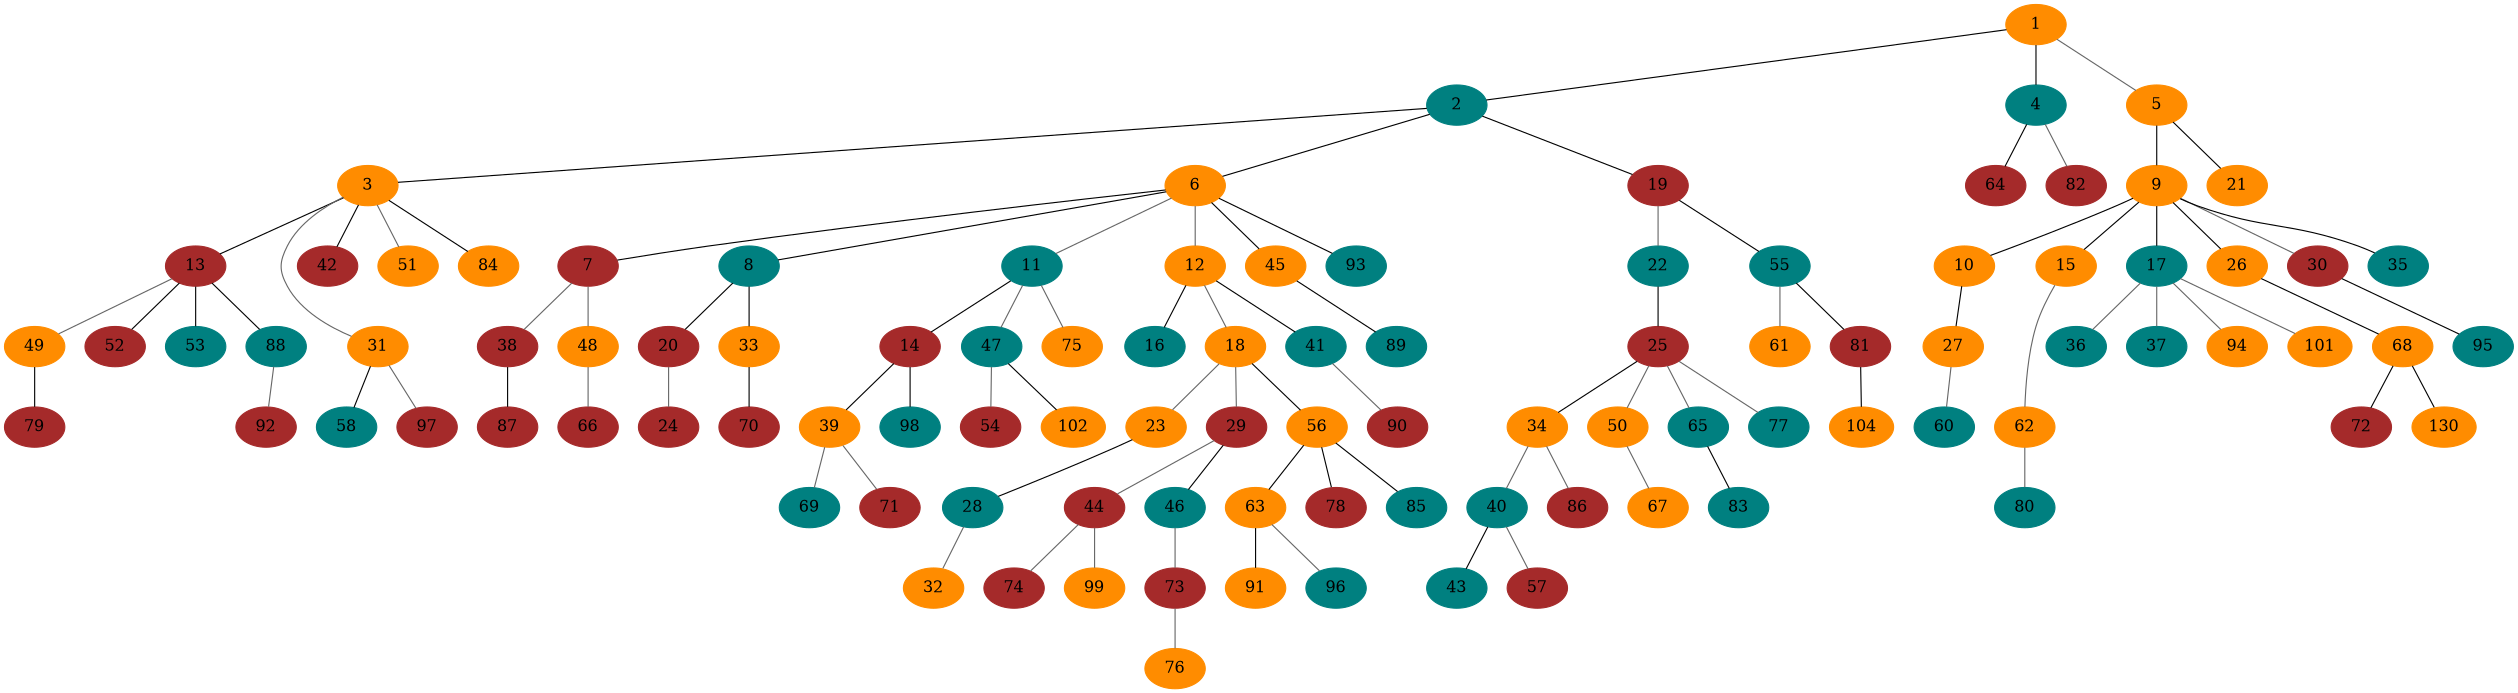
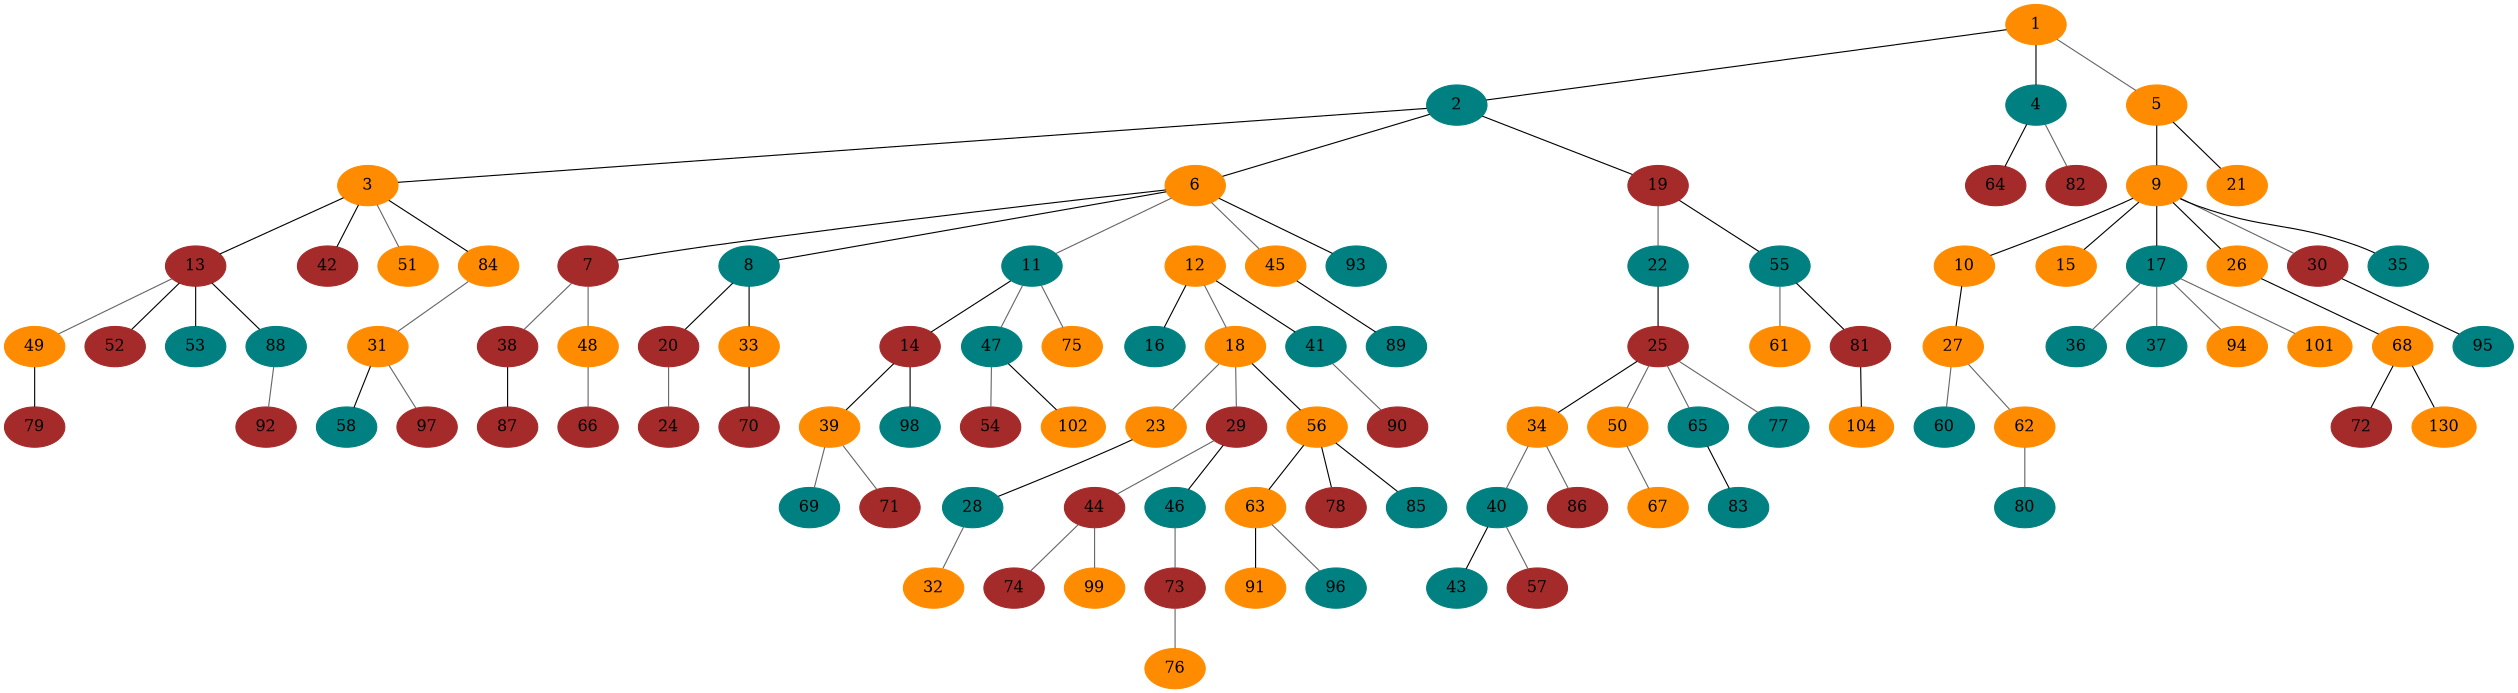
edge "6" -- "12": removed
edge "6" -- "45": color black -> gray40
edge "3" -- "31": now "84" -- "31"
edge "15" -- "62": now "27" -- "62"
